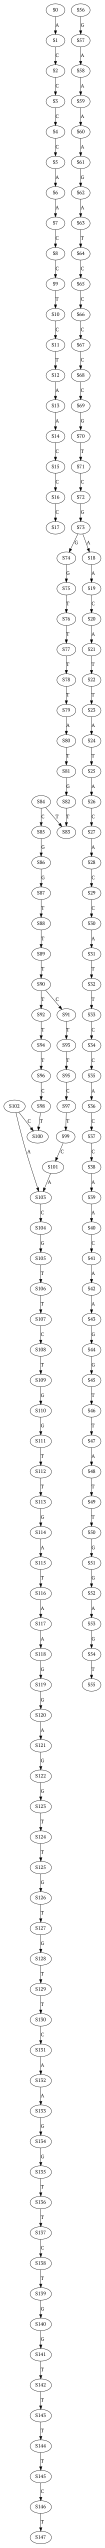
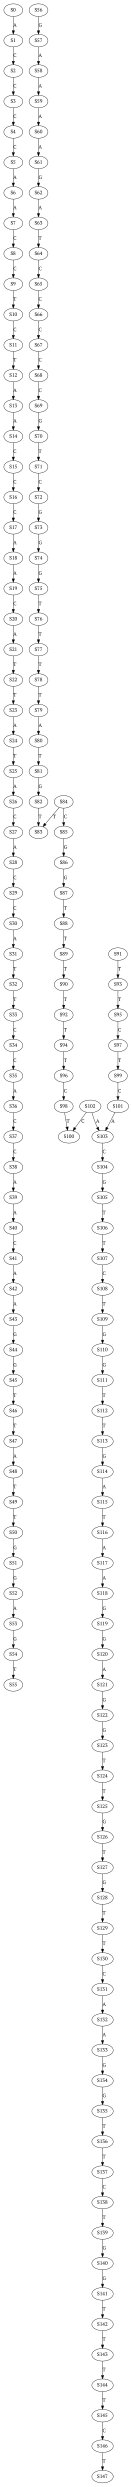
edge "S73" -> "S18": now "S17" -> "S18"
edge "S90" -> "S91": removed, label "C"
